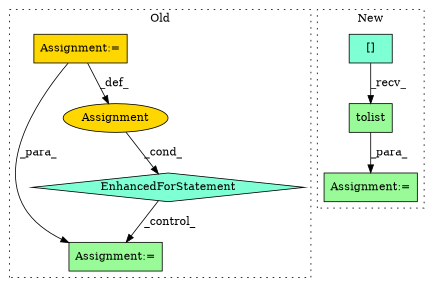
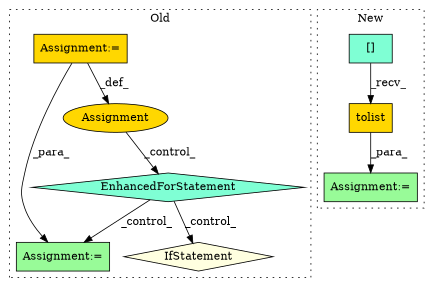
node "tolist": fillcolor palegreen -> gold
edge "Assignment" -> "EnhancedForStatement": label "_cond_" -> "_control_"
node "IfStatement": added
